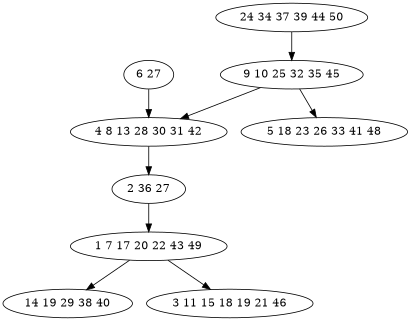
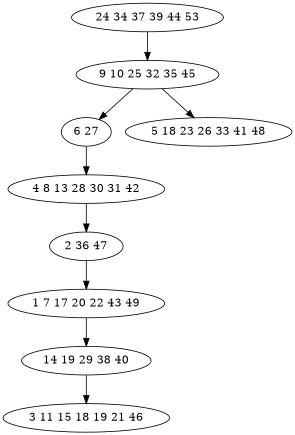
node "24 34 37 39 44 50": label "24 34 37 39 44 50" -> "24 34 37 39 44 53"
edge "9 10 25 32 35 45" -> "4 8 13 28 30 31 42": now "9 10 25 32 35 45" -> "6 27"
node "2 36 27": label "2 36 27" -> "2 36 47"
edge "1 7 17 20 22 43 49" -> "3 11 15 18 19 21 46": now "14 19 29 38 40" -> "3 11 15 18 19 21 46"
